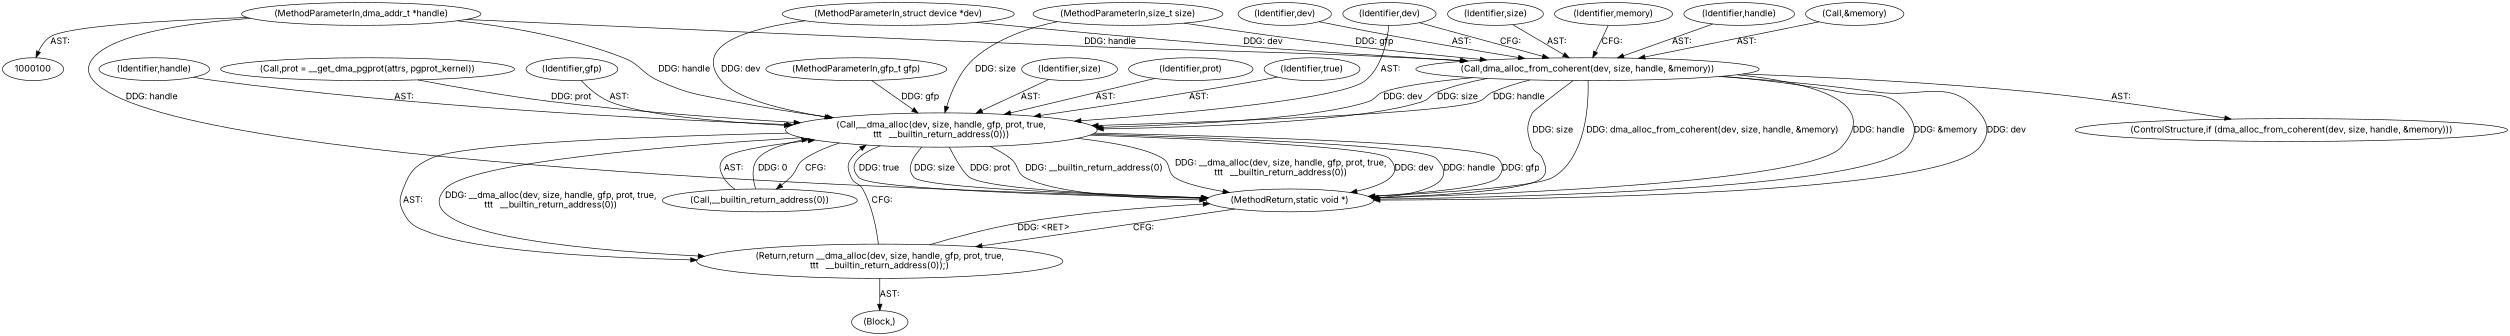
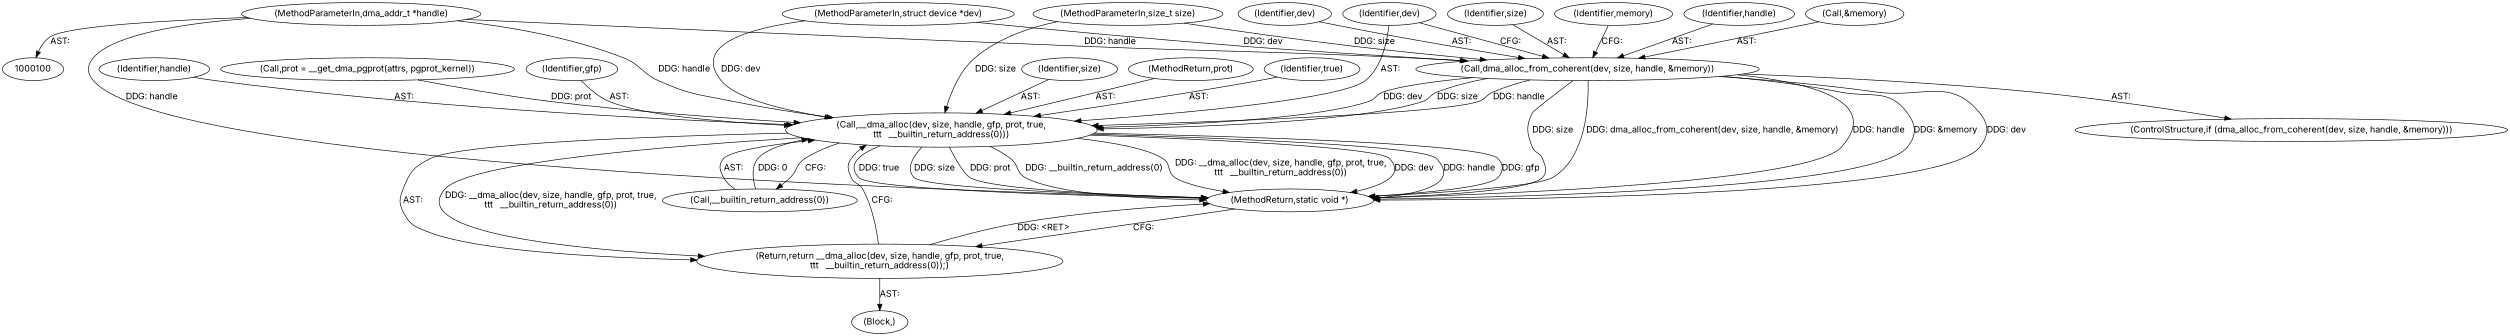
edge "(MethodParameterIn,size_t size)" -> "(Call,dma_alloc_from_coherent(dev, size, handle, &memory))": label "DDG: gfp" -> "DDG: size"
node "(MethodParameterIn,gfp_t gfp)": removed
node "(Identifier,prot)": label "(Identifier,prot)" -> "(MethodReturn,prot)"
